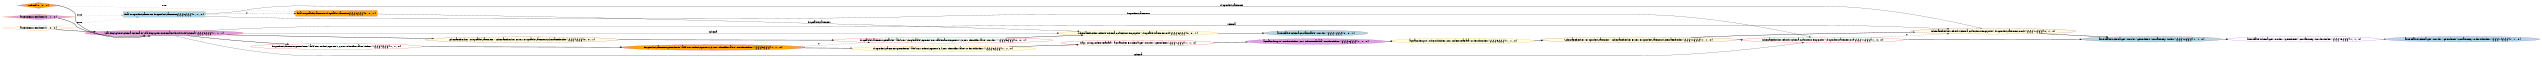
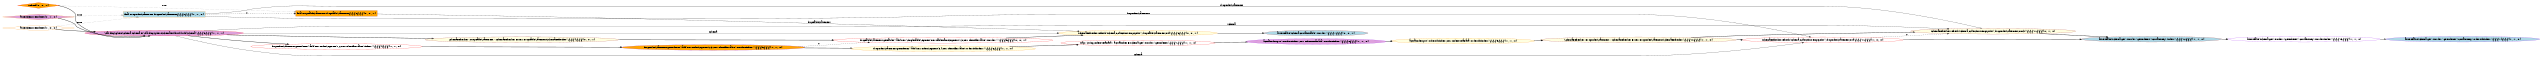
node "refresh['0', '0', '1']": color purple -> red
